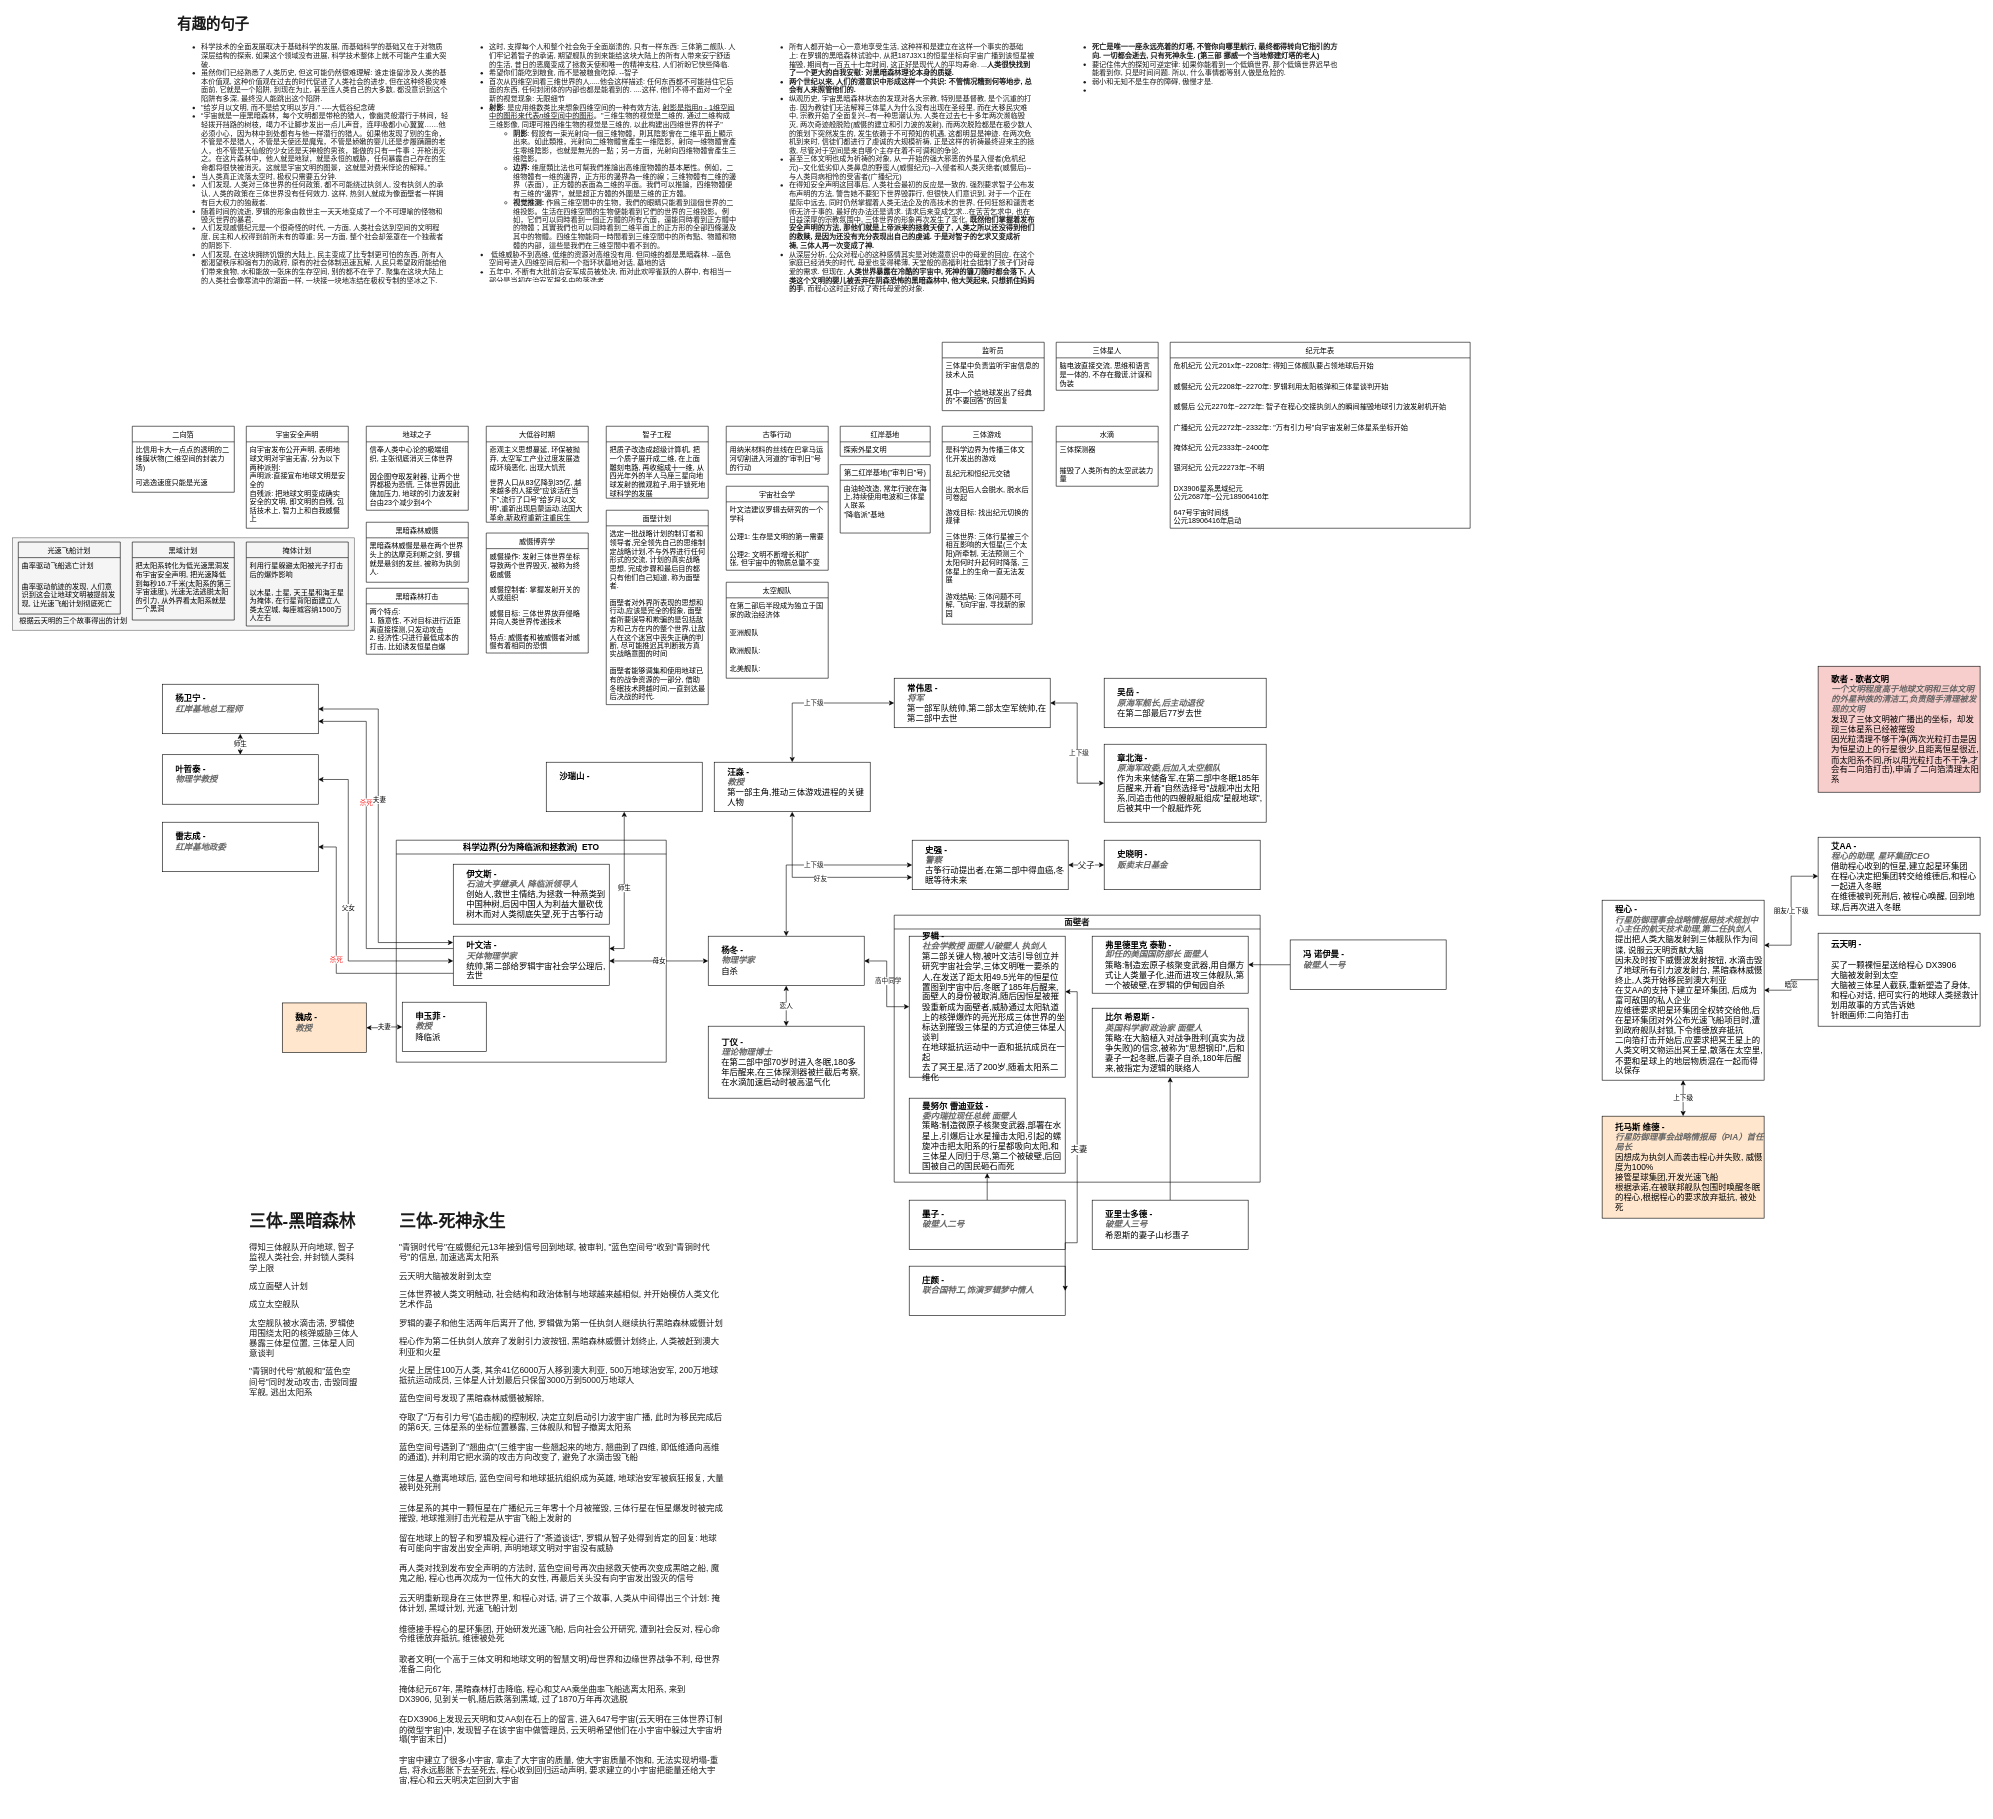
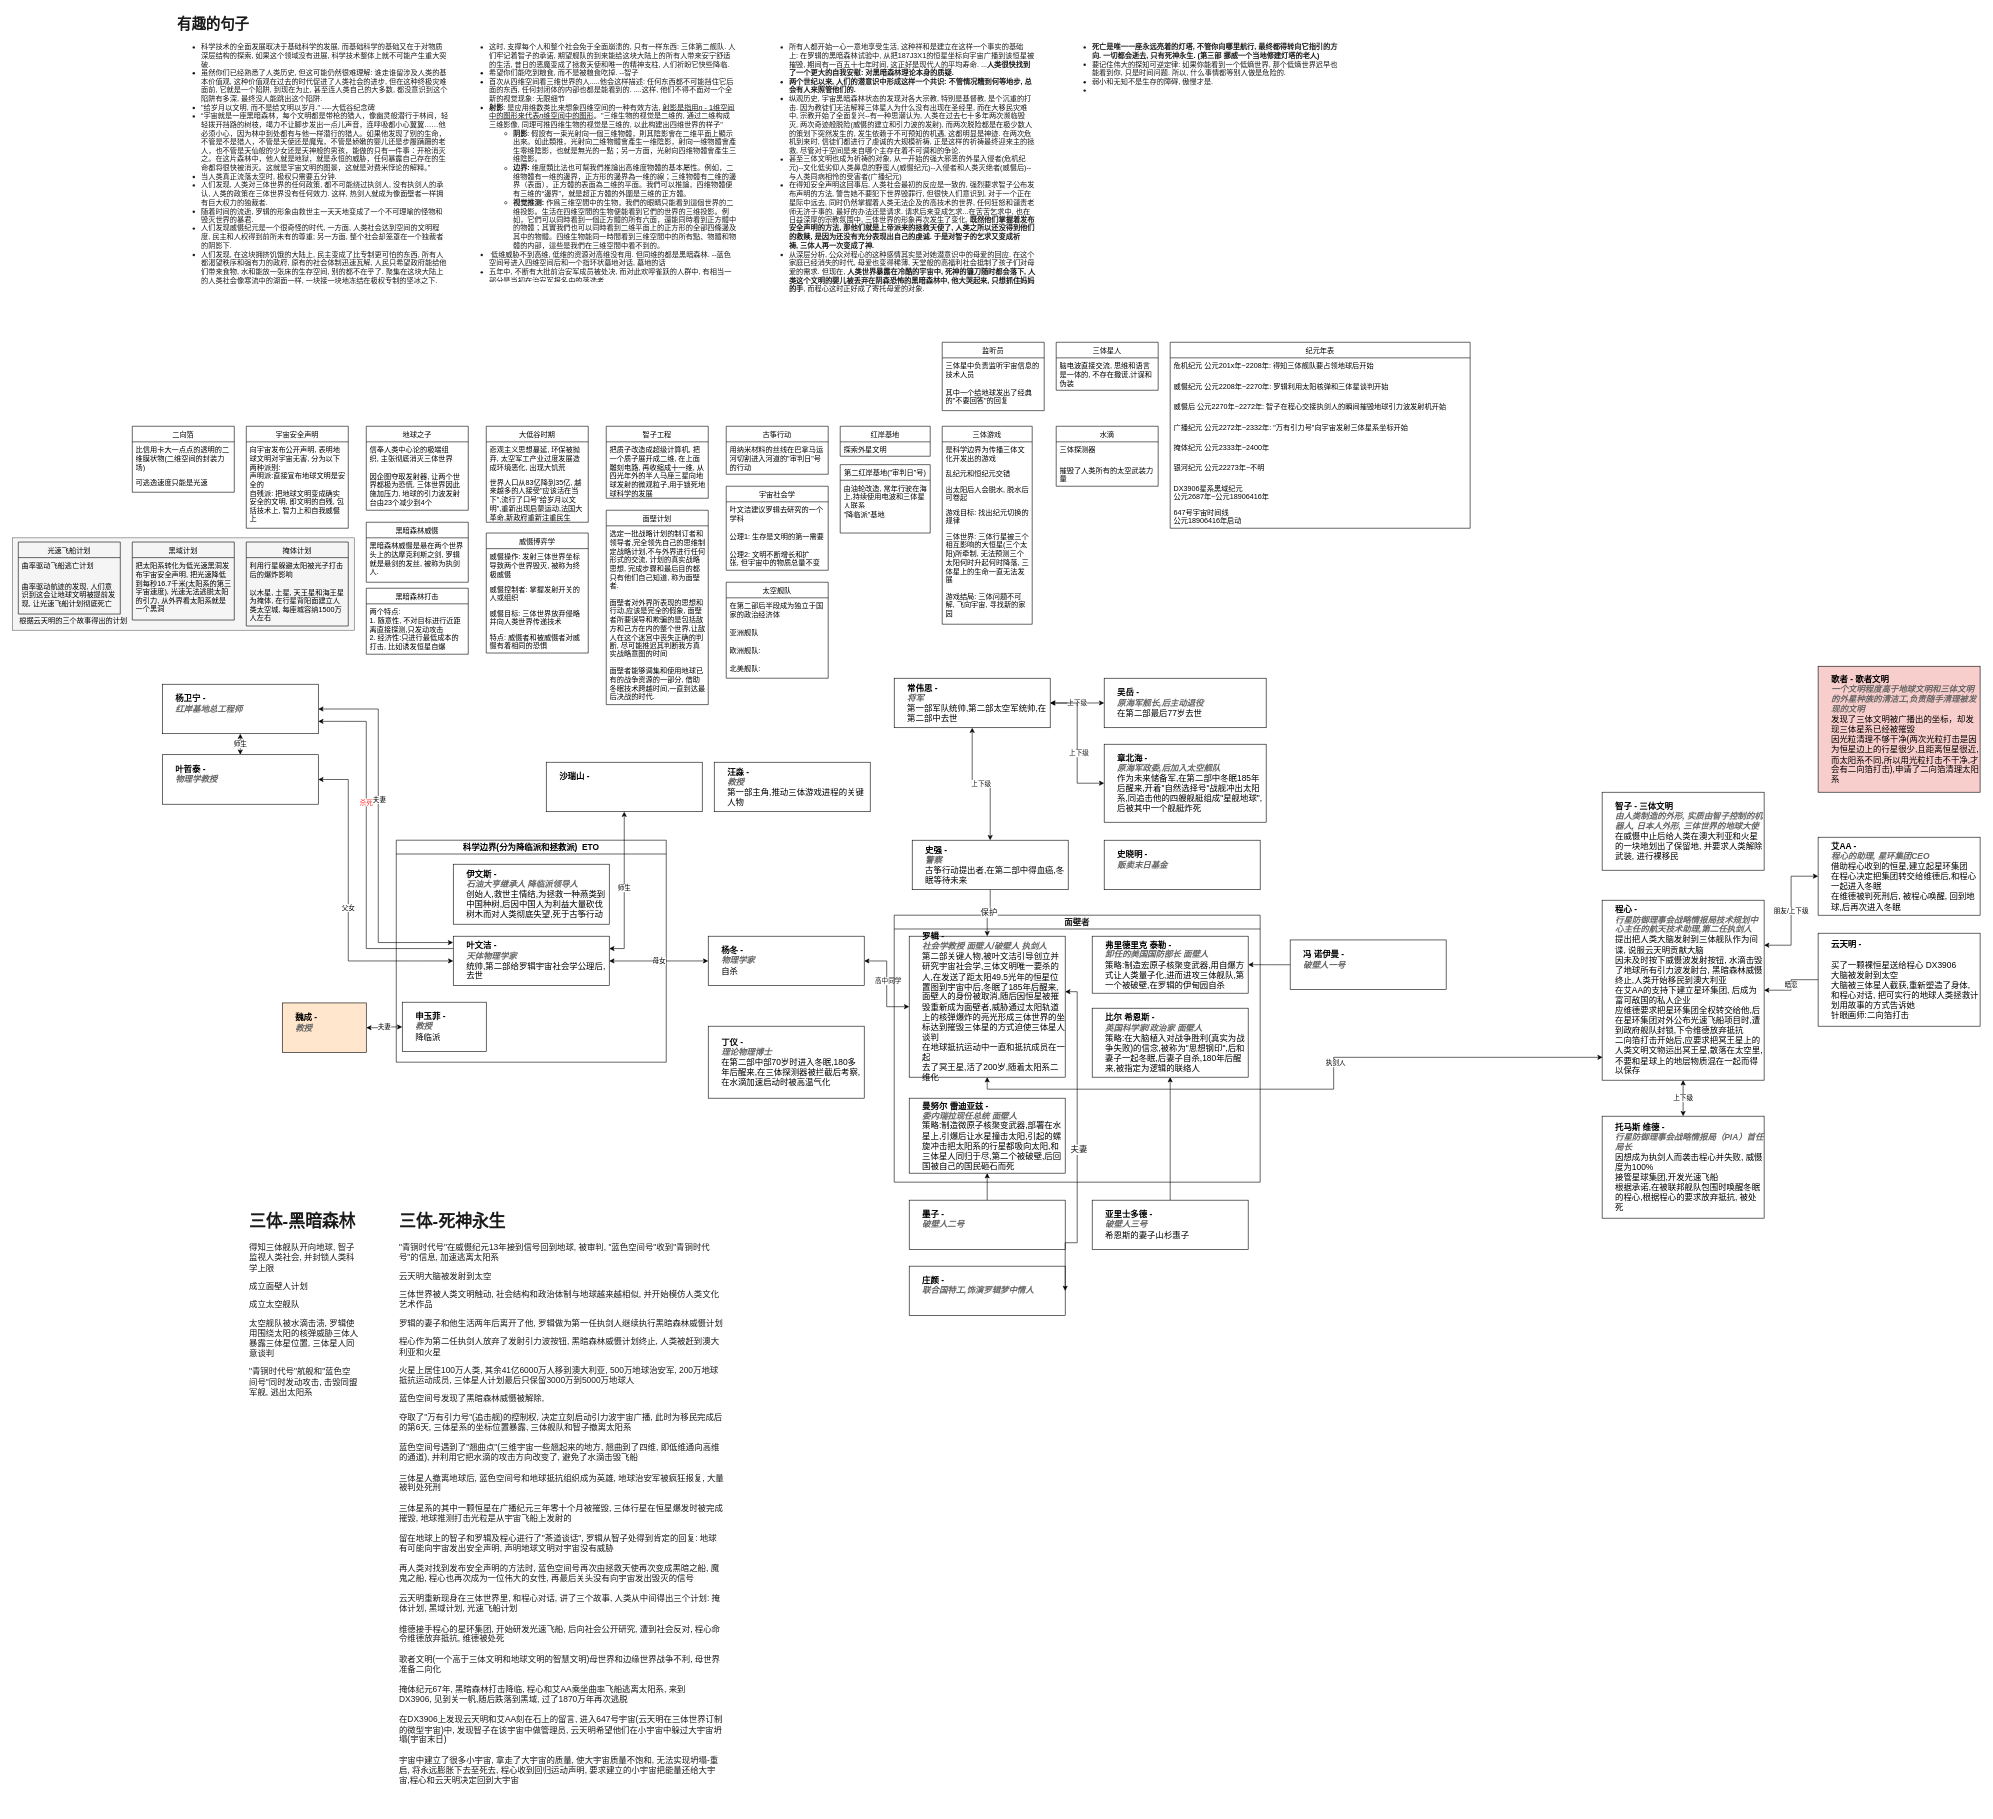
edge "常伟思 - 将军 第一部军队统帅,第二部太空军统帅,在第二部中去世" -- "汪淼 - 教授 第一部主角,推动三体游戏进程的关键人物": now "常伟思 - 将军 第一部军队统帅,第二部太空军统帅,在第二部中去世" -- "吴岳 - 原海军舰长,后主动退役 在第二部最后77岁去世"
node "智子 - 三体文明 由人类制造的外形, 实质由智子控制的机器人, 日本人外形, 三体世界的地球大使 在威慑中止后给人类在澳大利亚和火星的一块地划出了保留地, 并要求人类解除武装, 进行裸移民": added
node "雷志成 - 红岸基地政委": removed
edge "史强 - 警察 古筝行动提出者,在第二部中得血癌,冬眠等待未来" -- "杨冬 - 物理学家 自杀": now "史强 - 警察 古筝行动提出者,在第二部中得血癌,冬眠等待未来" -- "常伟思 - 将军 第一部军队统帅,第二部太空军统帅,在第二部中去世"
edge "史强 - 警察 古筝行动提出者,在第二部中得血癌,冬眠等待未来" -- "史晓明 - 贩卖末日基金": removed, label "父子"
edge "汪淼 - 教授 第一部主角,推动三体游戏进程的关键人物" -- "史强 - 警察 古筝行动提出者,在第二部中得血癌,冬眠等待未来": removed, label "好友"
edge "史强 - 警察 古筝行动提出者,在第二部中得血癌,冬眠等待未来" -> "罗辑 - 社会学教授 面壁人/破壁人 执剑人 第二部关键人物,被叶文洁引导创立并研究宇宙社会学,三体文明唯一要杀的人,在发送了距太阳49.5光年的恒星位置图到宇宙中后,冬眠了185年后醒来,面壁人的身份被取消,随后因恒星被摧毁重新成为面壁者,威胁通过太阳轨道上的核弹爆炸的亮光形成三体世界的坐标达到摧毁三体星的方式迫使三体星人谈判 在地球抵抗运动中一直和抵抗成员在一起 去了冥王星,活了200岁,随着太阳系二维化": added, label "保护"
edge "叶文洁 - 天体物理学家 统帅,第二部给罗辑宇宙社会学公理后,去世" -> "雷志成 - 红岸基地政委": removed, label "杀死"
edge "杨冬 - 物理学家 自杀" -- "丁仪 - 理论物理博士 在第二部中部70岁时进入冬眠,180多年后醒来,在三体探测器被拦截后考察,在水滴加速启动时被高温气化": removed, label "恋人"
edge "程心 - 行星防御理事会战略情报局技术规划中心主任的航天技术助理,第二任执剑人 提出把人类大脑发射到三体舰队作为间谍, 说服云天明贡献大脑 因未及时按下威慑波发射按钮, 水滴击毁了地球所有引力波发射台, 黑暗森林威慑终止,人类开始移民到澳大利亚 在艾AA的支持下建立星环集团, 后成为富可敌国的私人企业 应维德要求把星环集团全权转交给他,后在星环集团对外公布光速飞船项目时,遭到政府舰队封锁,下令维德放弃抵抗 二向箔打击开始后,应要求把冥王星上的人类文明文物运出冥王星,散落在太空里,不要和星球上的地层物质混在一起而得以保存" -- "罗辑 - 社会学教授 面壁人/破壁人 执剑人 第二部关键人物,被叶文洁引导创立并研究宇宙社会学,三体文明唯一要杀的人,在发送了距太阳49.5光年的恒星位置图到宇宙中后,冬眠了185年后醒来,面壁人的身份被取消,随后因恒星被摧毁重新成为面壁者,威胁通过太阳轨道上的核弹爆炸的亮光形成三体世界的坐标达到摧毁三体星的方式迫使三体星人谈判 在地球抵抗运动中一直和抵抗成员在一起 去了冥王星,活了200岁,随着太阳系二维化": added, label "执剑人"
node "托马斯 维德 - 行星防御理事会战略情报局（PIA）首任局长 因想成为执剑人而袭击程心并失败, 威慑度为100% 接管星球集团,开发光速飞船 根据承诺,在被联邦舰队包围时唤醒冬眠的程心,根据程心的要求放弃抵抗, 被处死": fillcolor #ffe6cc -> #ffffff
